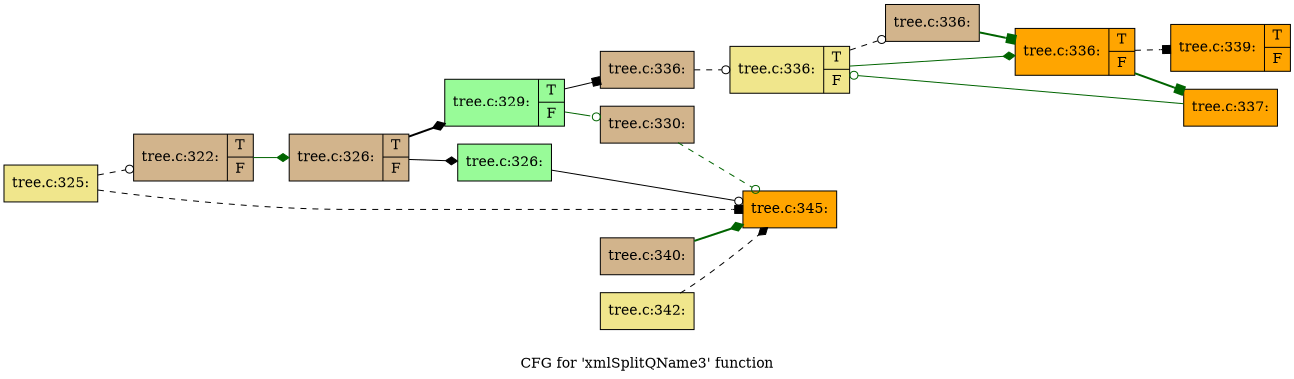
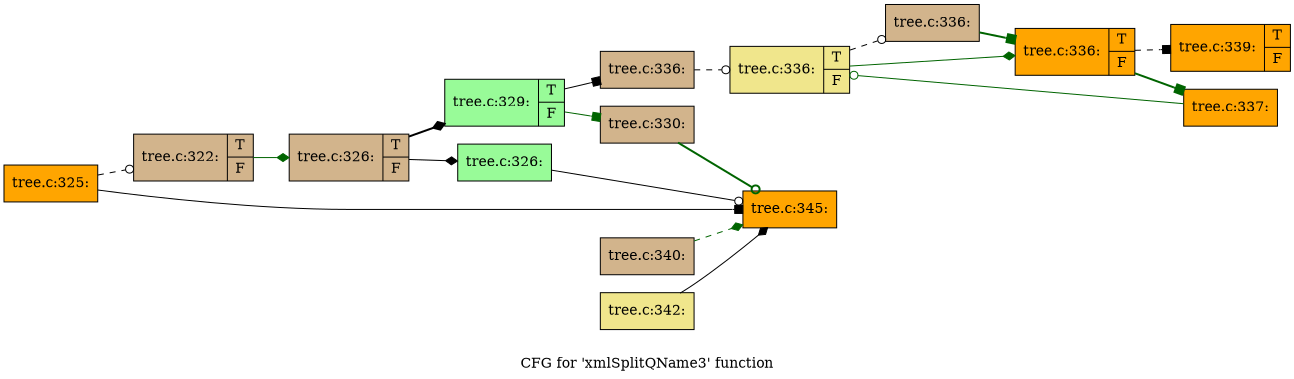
edge "tree.c:329:" -> "tree.c:330:": arrowhead odot -> box
edge "tree.c:330:" -> "tree.c:345:": style dashed -> bold
node "tree.c:325:": fillcolor khaki -> orange
edge "tree.c:325:" -> "tree.c:345:": style dashed -> solid
edge "tree.c:340:" -> "tree.c:345:": style bold -> dashed
edge "tree.c:342:" -> "tree.c:345:": style dashed -> solid
